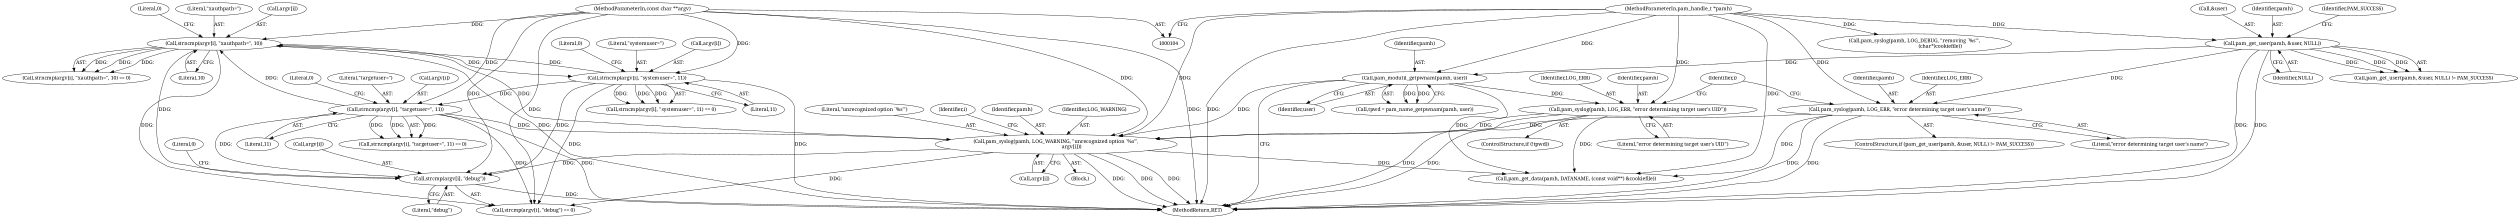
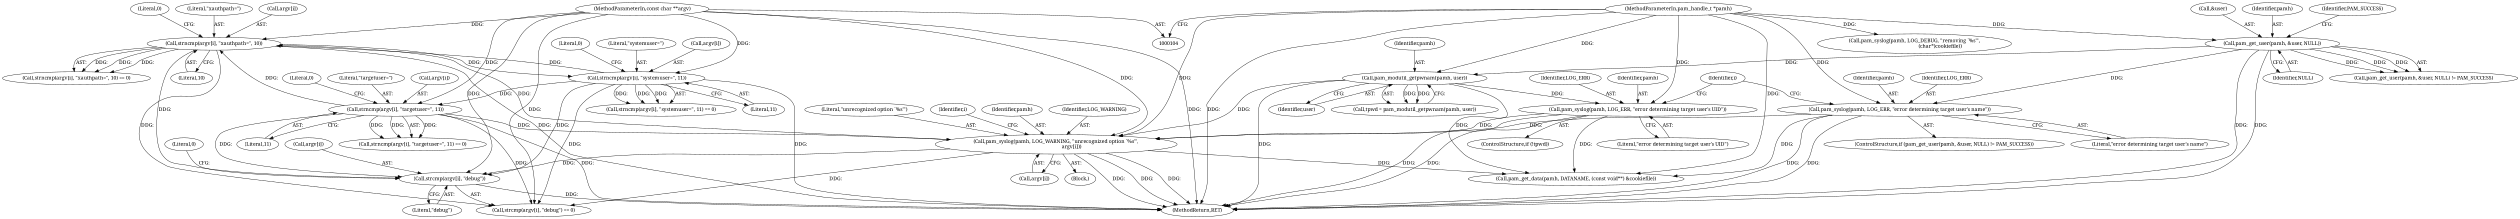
node "(Call,tpwd = pam_name_getpwnam(pamh, user))": label "(Call,tpwd = pam_name_getpwnam(pamh, user))" -> "(Call,tpwd = pam_modutil_getpwnam(pamh, user))"
edge "(Call,pam_modutil_getpwnam(pamh, user))" -> "(MethodReturn,RET)": label "CFG: " -> "DDG: "
